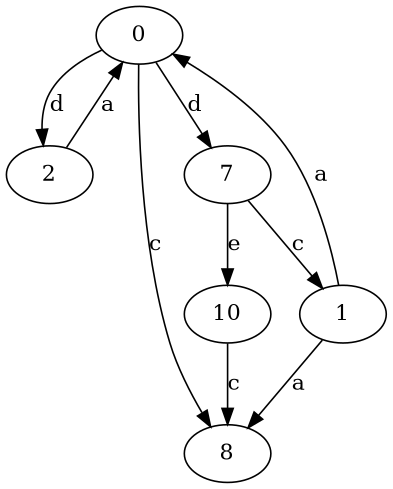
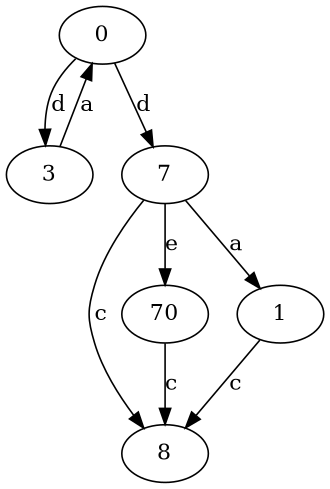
edge "1" -> "0": removed, label "a"
node "2": label "2" -> "3"
edge "0" -> "8": now "7" -> "8"
edge "7" -> "1": label "c" -> "a"
node "10": label "10" -> "70"
edge "1" -> "8": label "a" -> "c"
